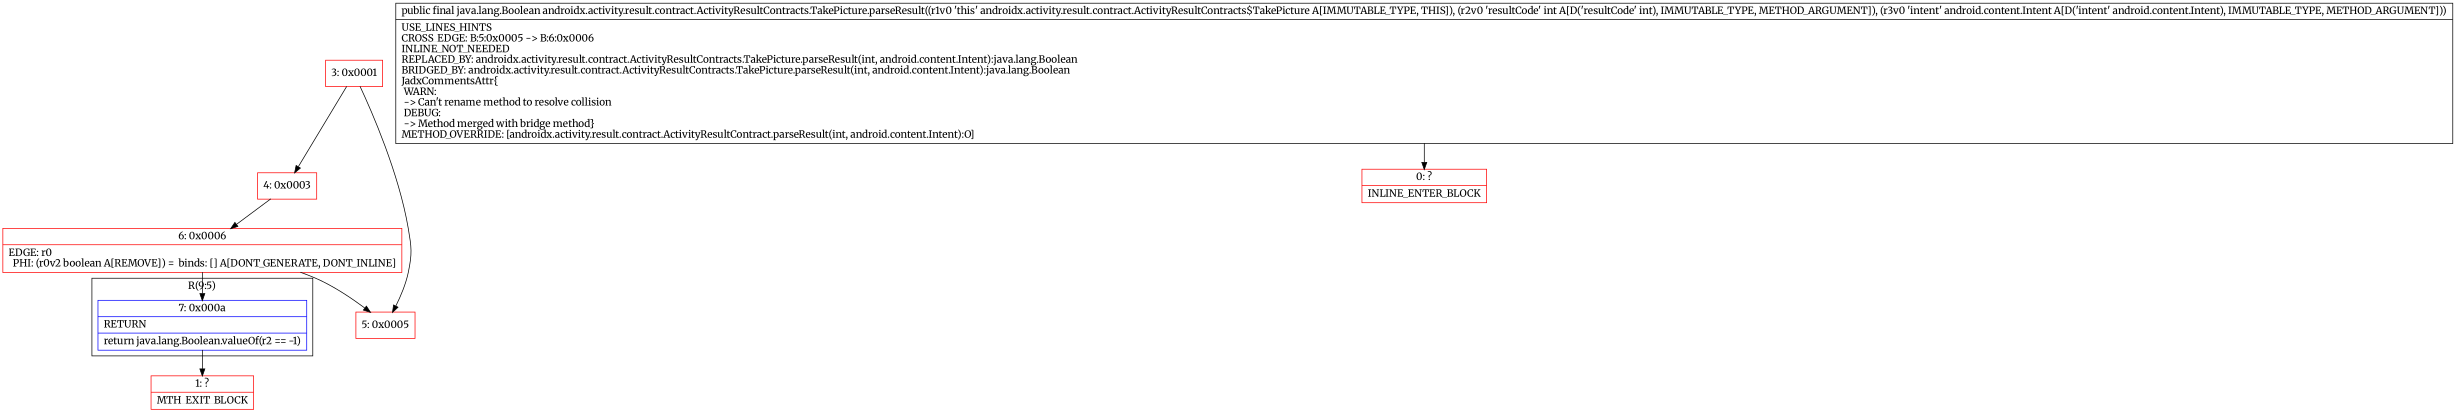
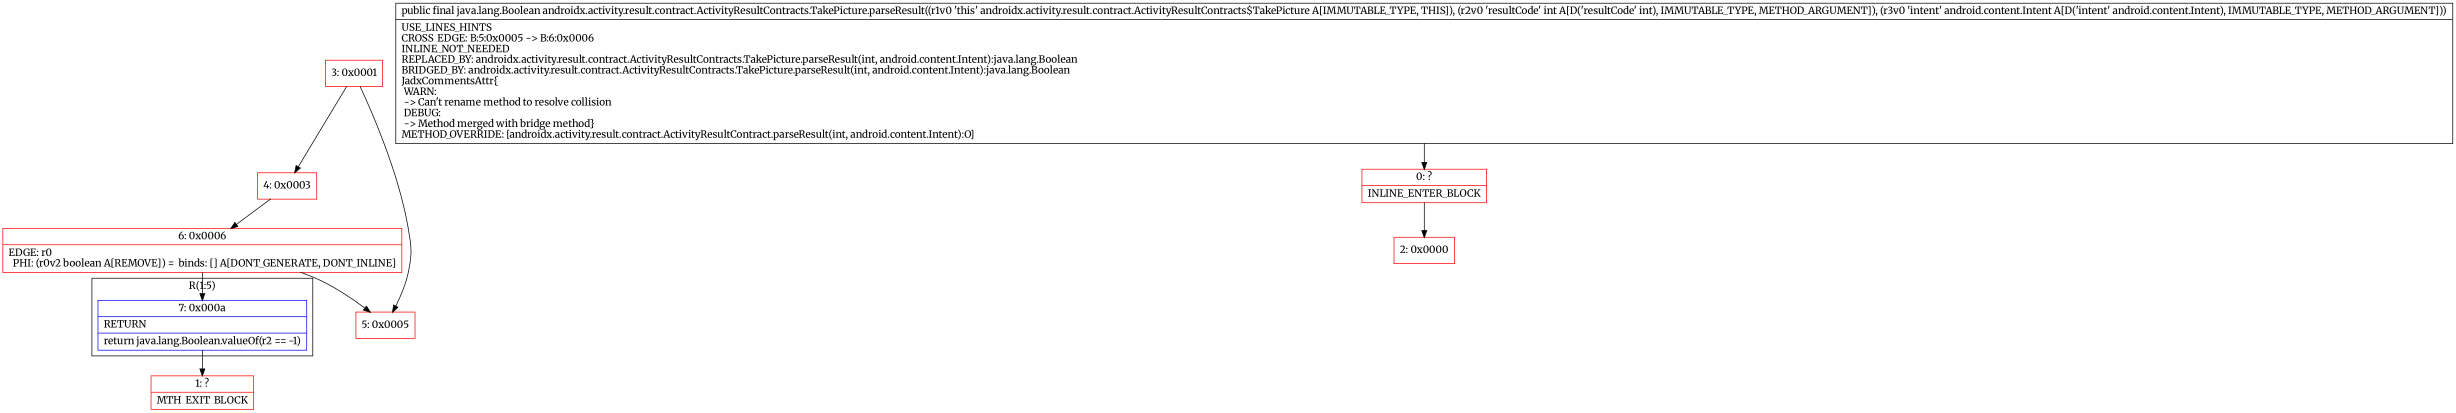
node "2: 0x0000": added
cluster "R(9:5)": label "R(9:5)" -> "R(1:5)"
